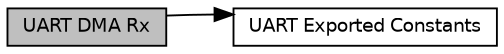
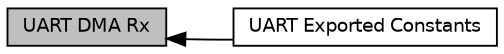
edge "UART DMA Rx" -> "UART Exported Constants": reversed
